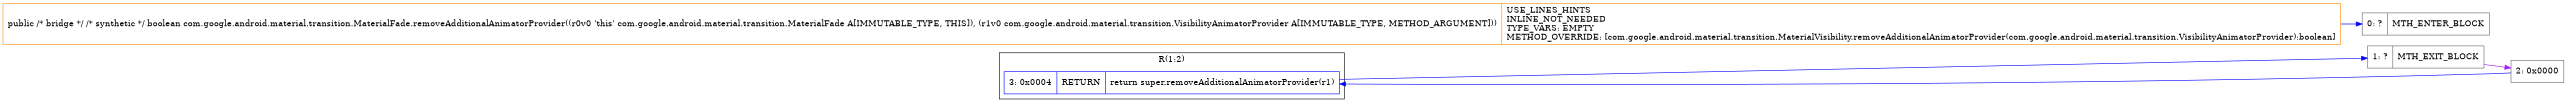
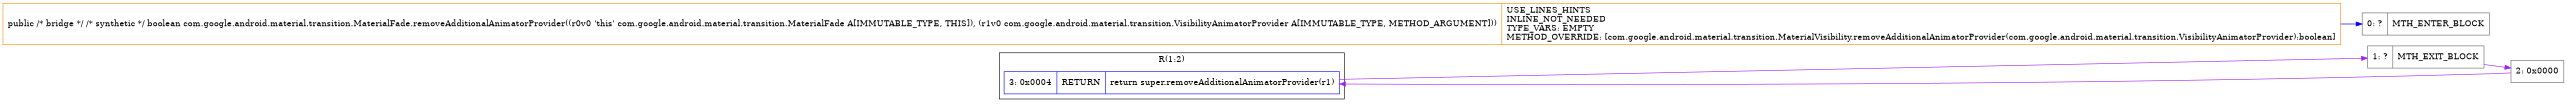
edge "3: 0x0004" -> "1: ?": color blue -> purple
edge "2: 0x0000" -> "3: 0x0004": color blue -> purple
